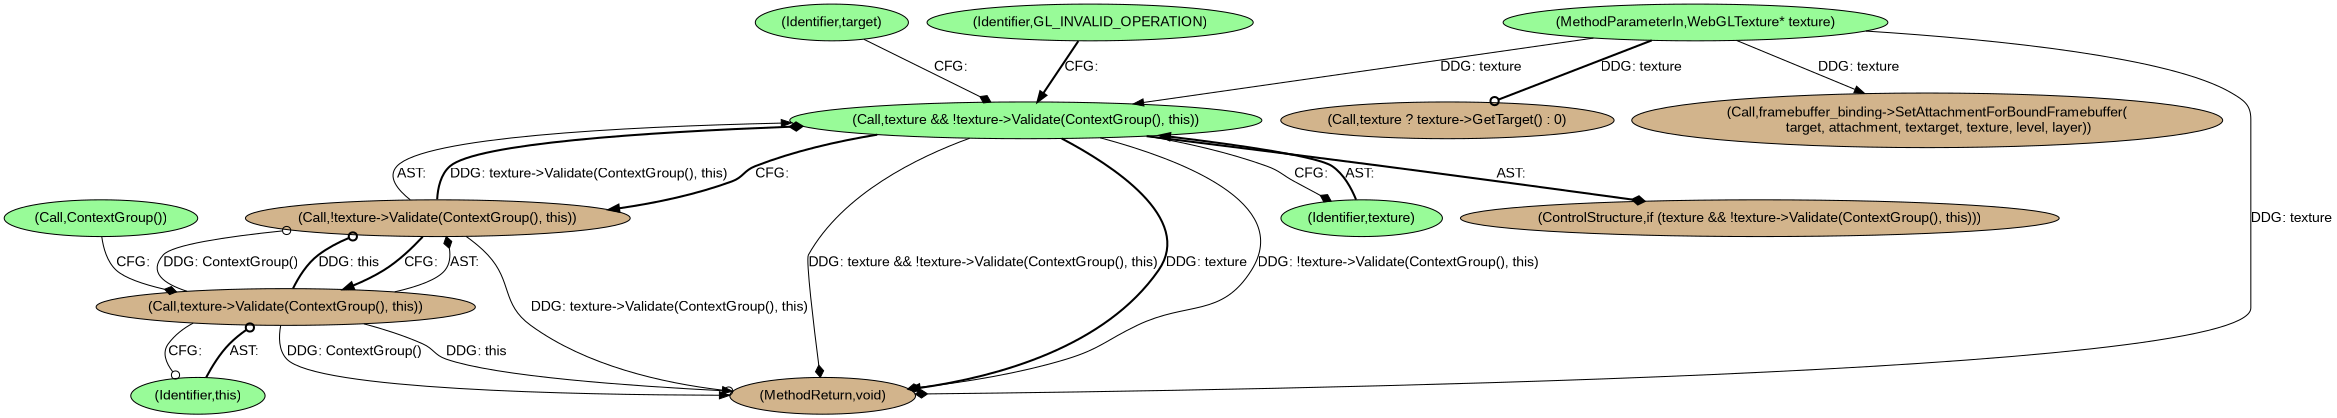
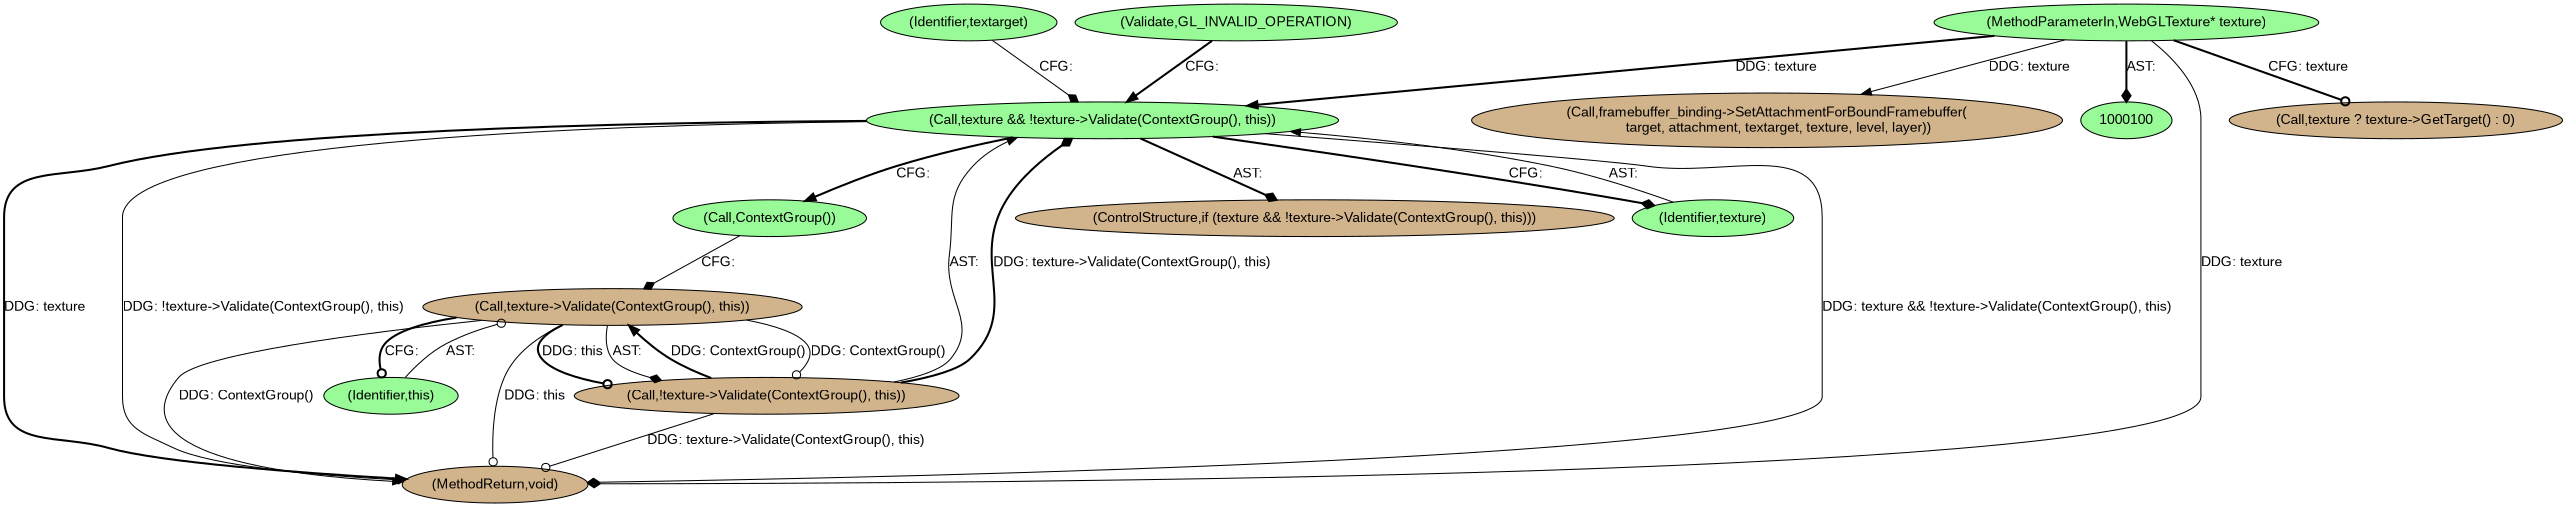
node "(Identifier,target)": label "(Identifier,target)" -> "(Identifier,textarget)"
node "(Identifier,GL_INVALID_OPERATION)": label "(Identifier,GL_INVALID_OPERATION)" -> "(Validate,GL_INVALID_OPERATION)"
edge "(MethodParameterIn,WebGLTexture* texture)" -> "(Call,texture ? texture->GetTarget() : 0)": label "DDG: texture" -> "CFG: texture"
edge "(MethodParameterIn,WebGLTexture* texture)" -> "(Call,texture && !texture->Validate(ContextGroup(), this))": style solid -> bold
node "1000100": added
edge "(Identifier,texture)" -> "(Call,texture && !texture->Validate(ContextGroup(), this))": style bold -> solid
edge "(Call,texture && !texture->Validate(ContextGroup(), this))" -> "(Identifier,texture)": style solid -> bold
edge "(Call,texture && !texture->Validate(ContextGroup(), this))" -> "(Call,!texture->Validate(ContextGroup(), this))": now "(Call,texture && !texture->Validate(ContextGroup(), this))" -> "(Call,ContextGroup())"
edge "(Call,!texture->Validate(ContextGroup(), this))" -> "(Call,texture->Validate(ContextGroup(), this))": label "CFG: " -> "DDG: ContextGroup()"
edge "(Call,texture->Validate(ContextGroup(), this))" -> "(Identifier,this)": style solid -> bold
edge "(Call,!texture->Validate(ContextGroup(), this))" -> "(MethodReturn,void)": arrowhead normal -> odot
edge "(Identifier,this)" -> "(Call,texture->Validate(ContextGroup(), this))": style bold -> solid
